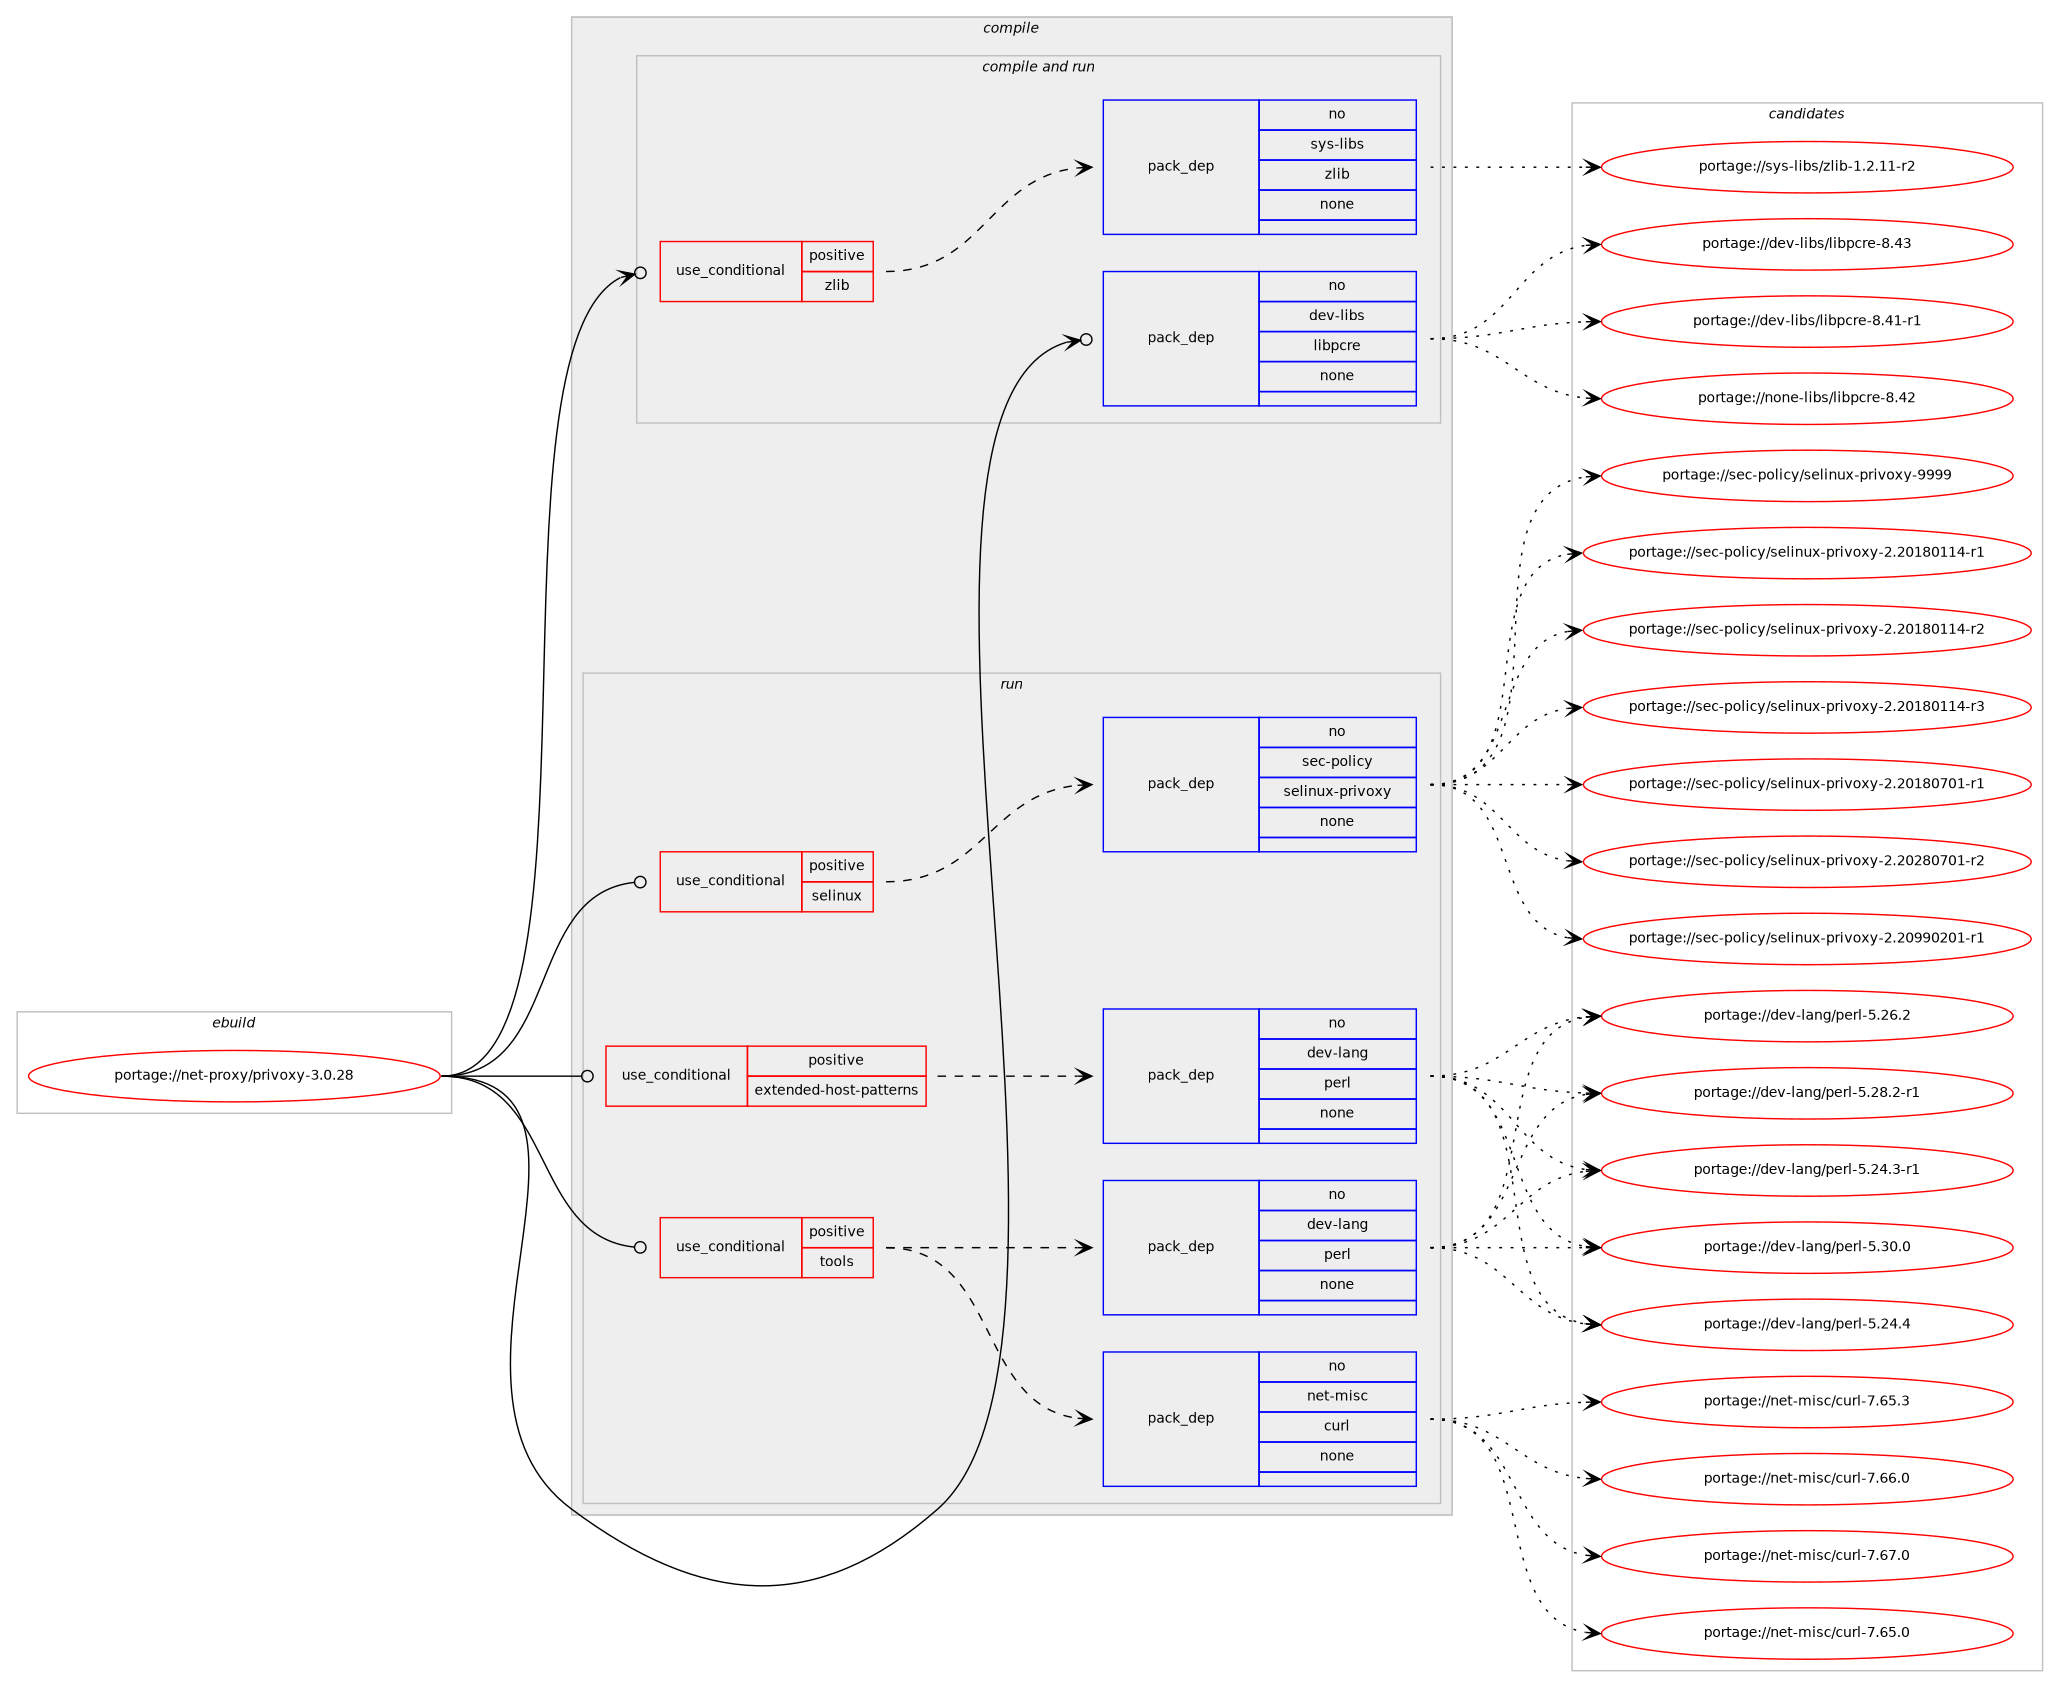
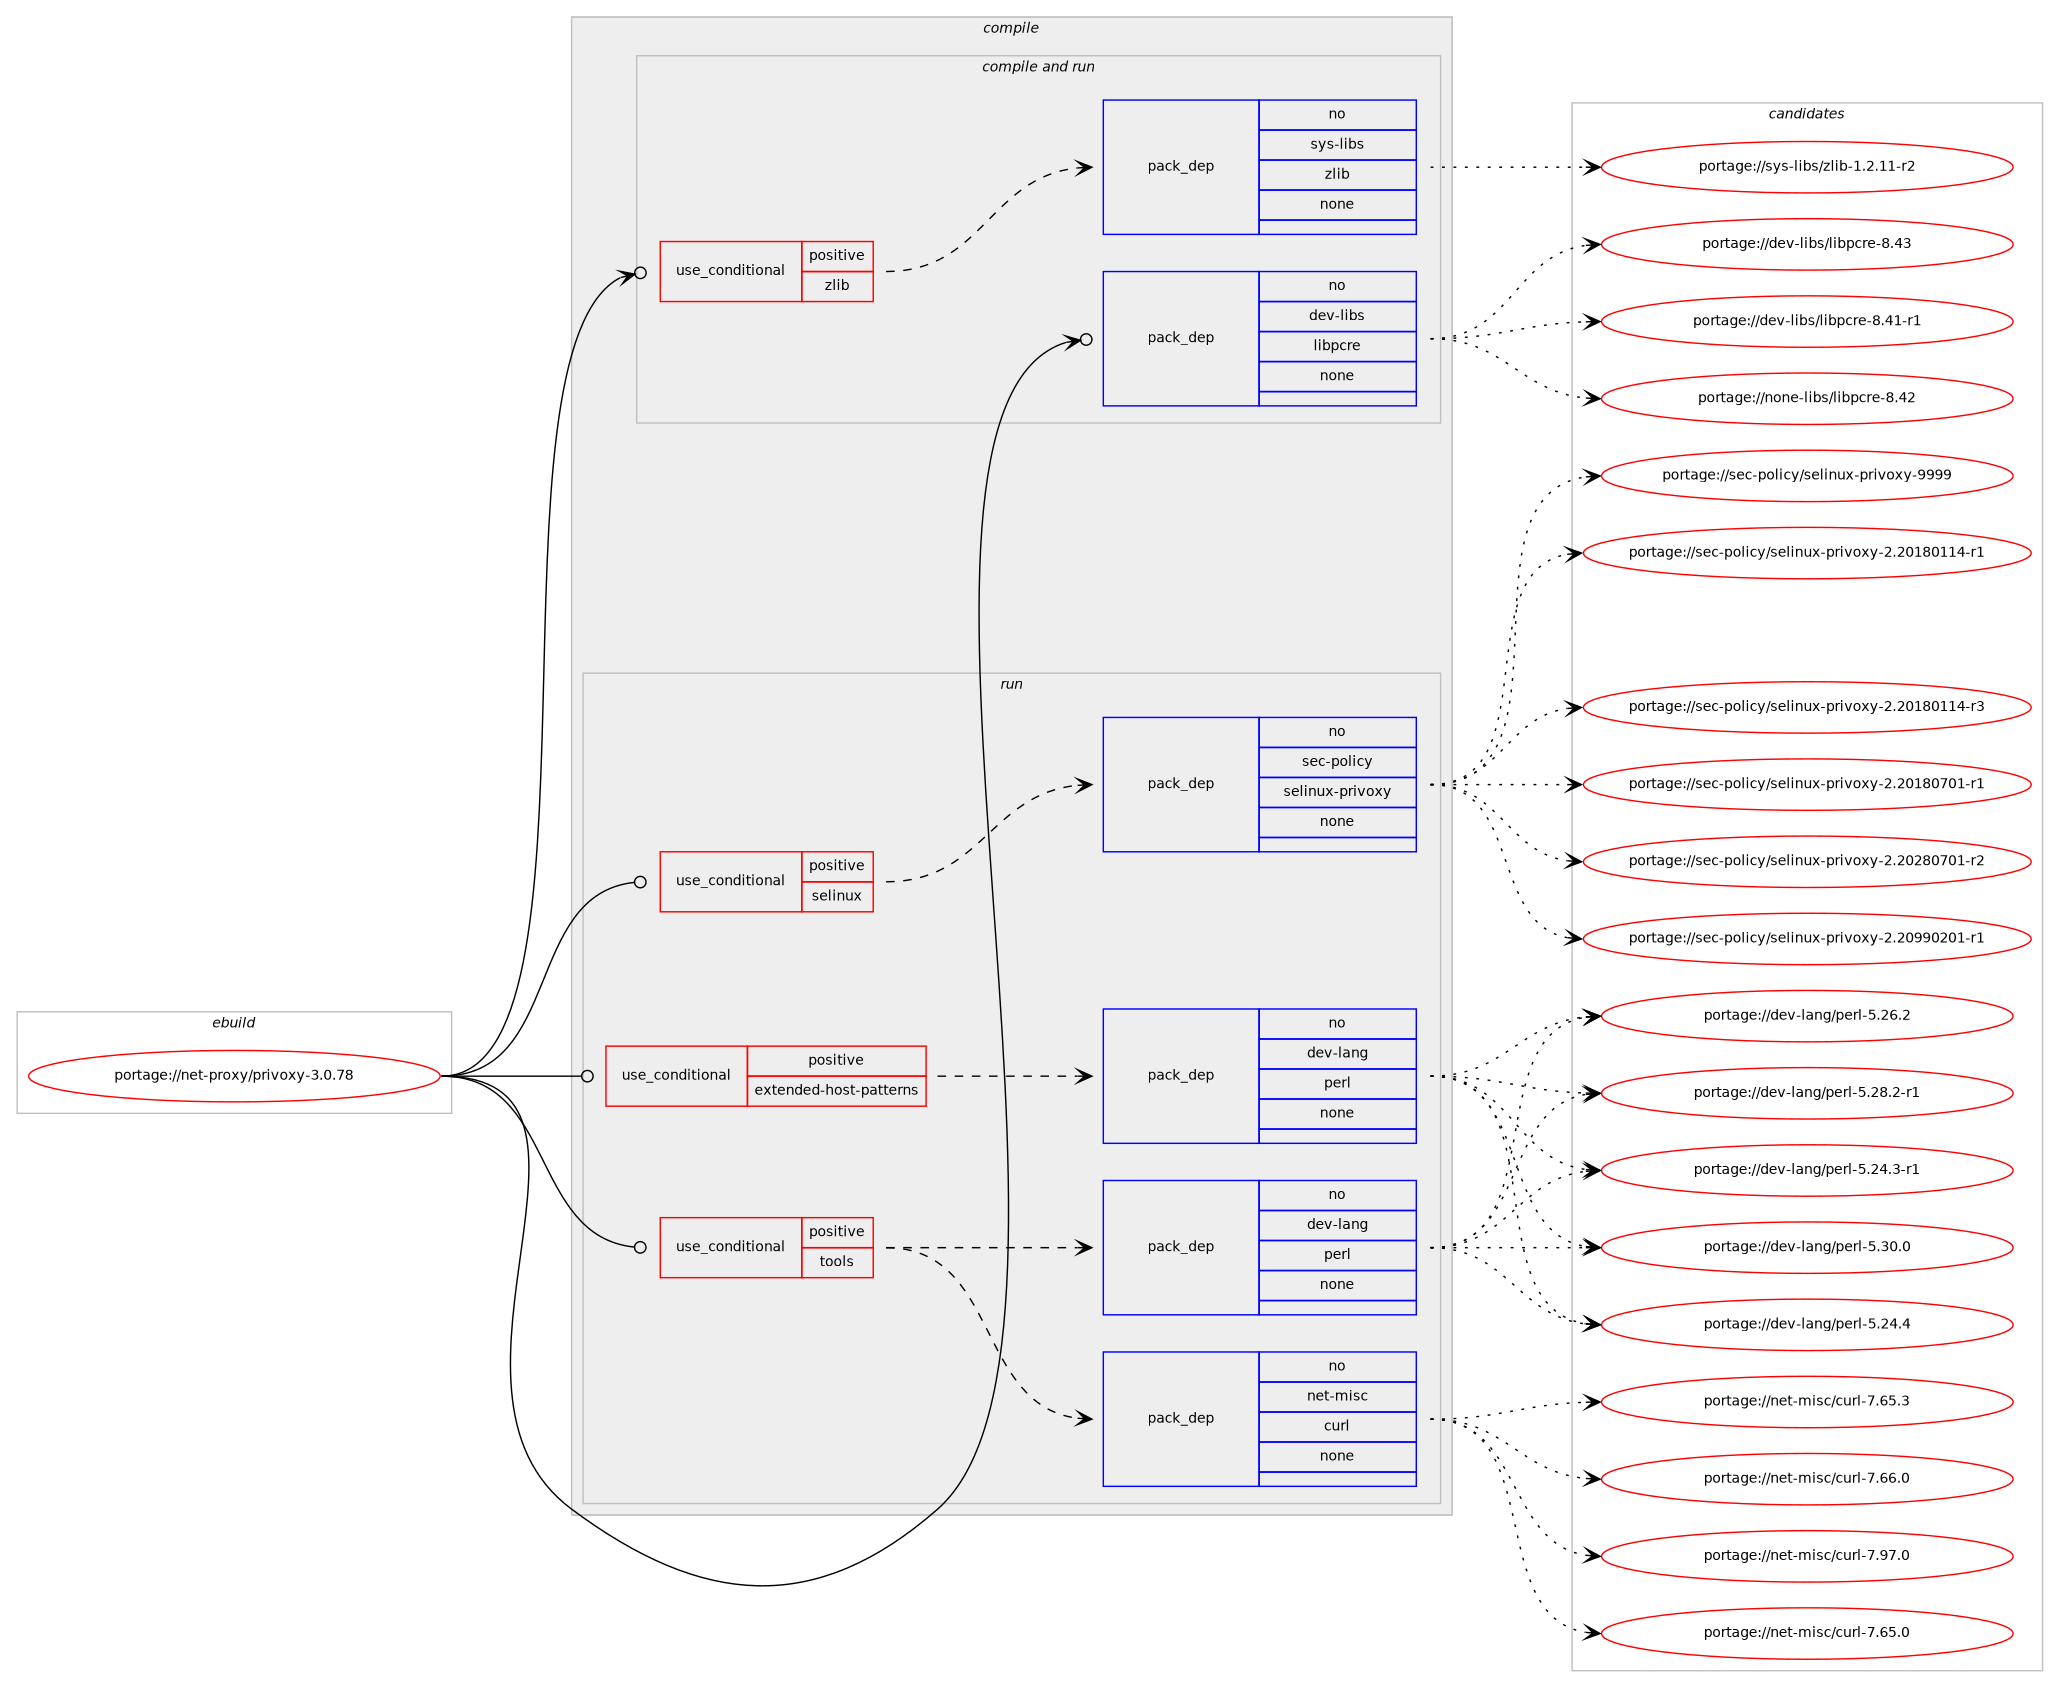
node "portage://sec-policy/selinux-privoxy-2.20180114-r2": removed
node "portage://net-proxy/privoxy-3.0.28": label "portage://net-proxy/privoxy-3.0.28" -> "portage://net-proxy/privoxy-3.0.78"
node "portage://net-misc/curl-7.67.0": label "portage://net-misc/curl-7.67.0" -> "portage://net-misc/curl-7.97.0"
